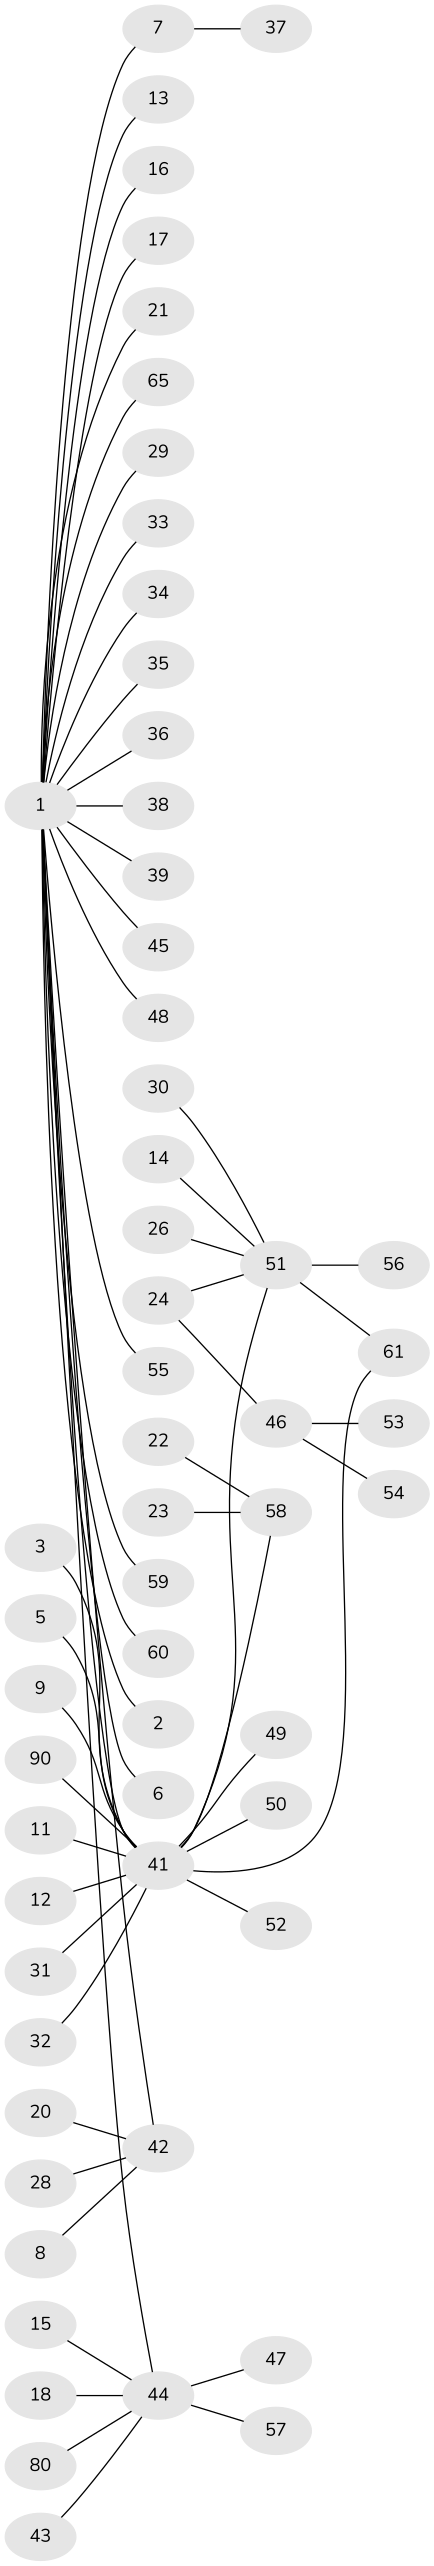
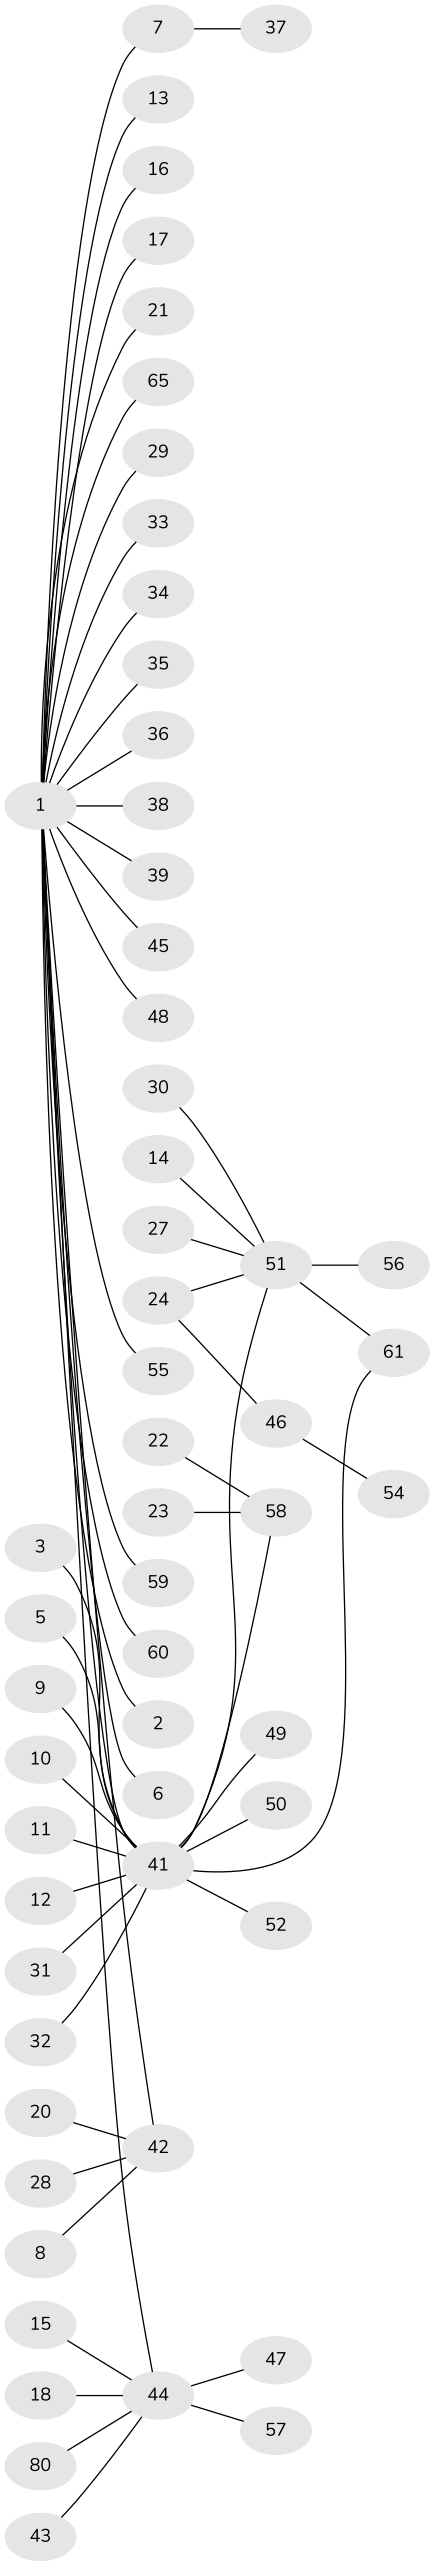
node "26": label "26" -> "27"
node "53": removed
node "90": label "90" -> "10"
